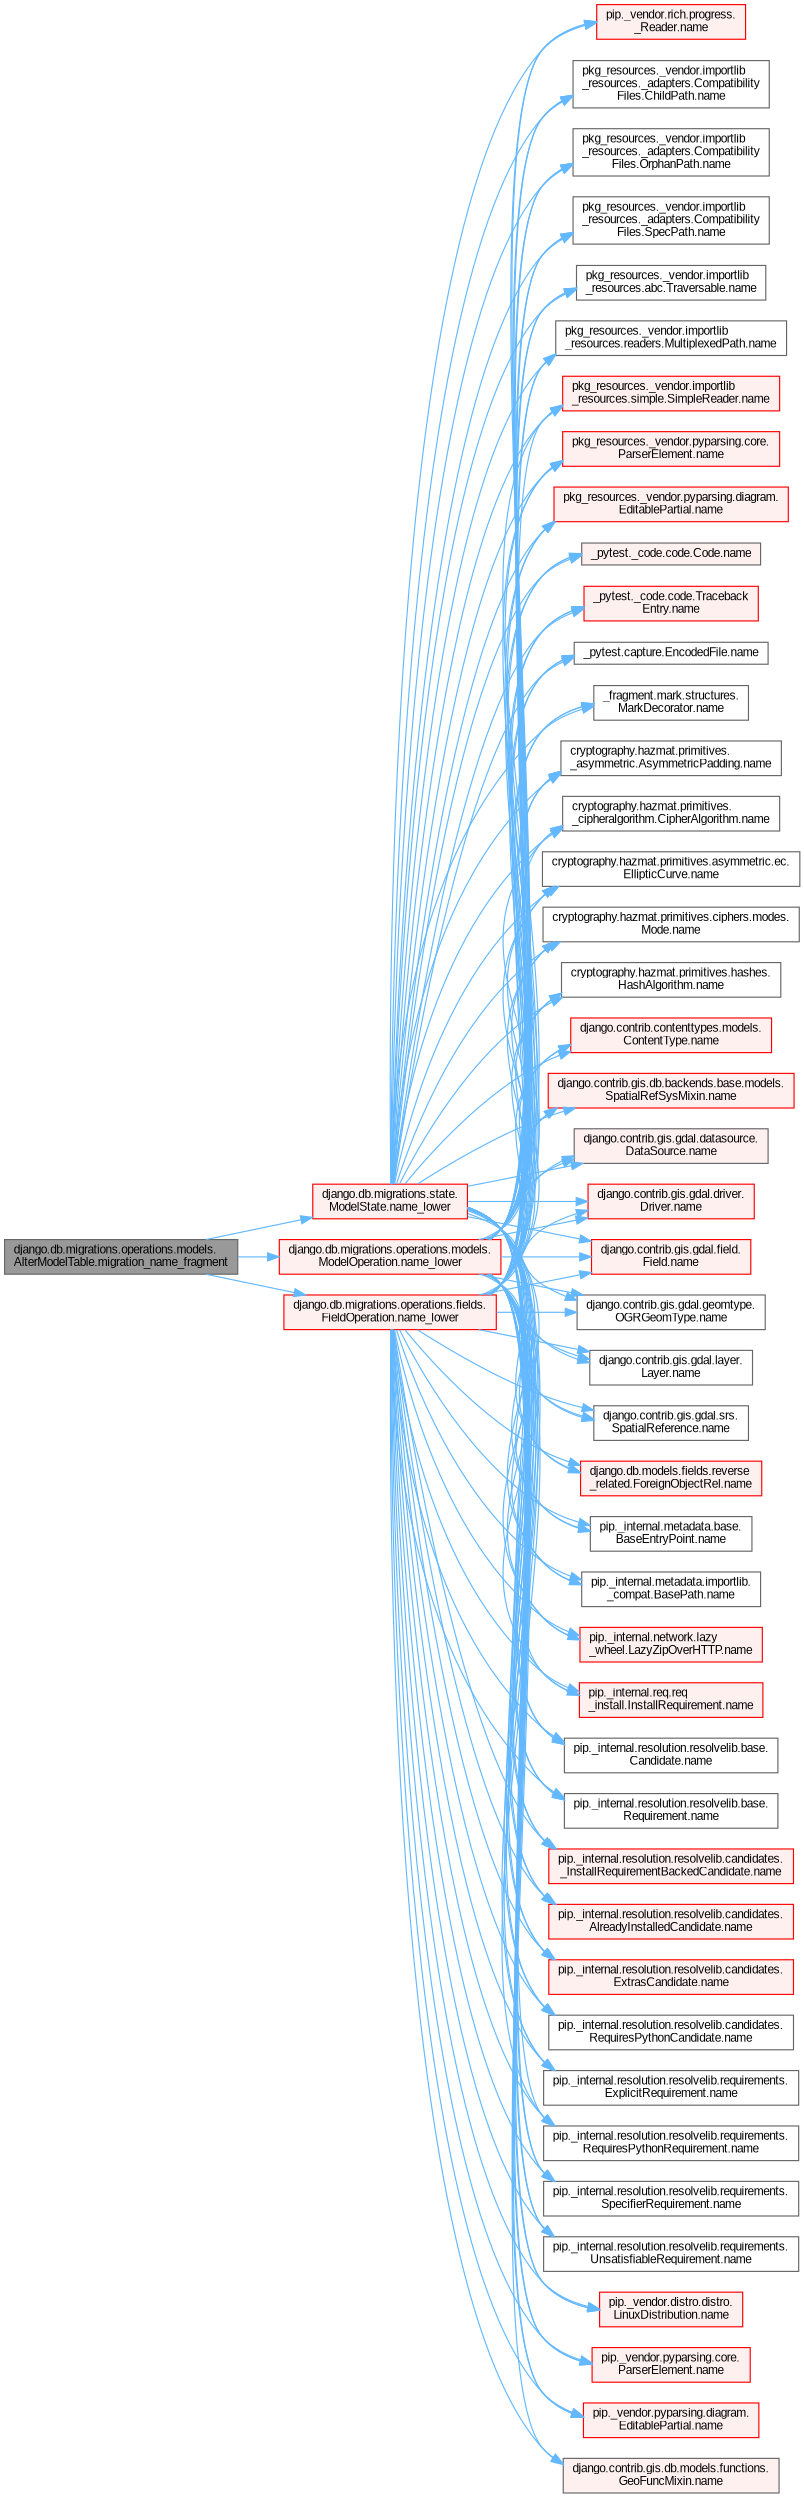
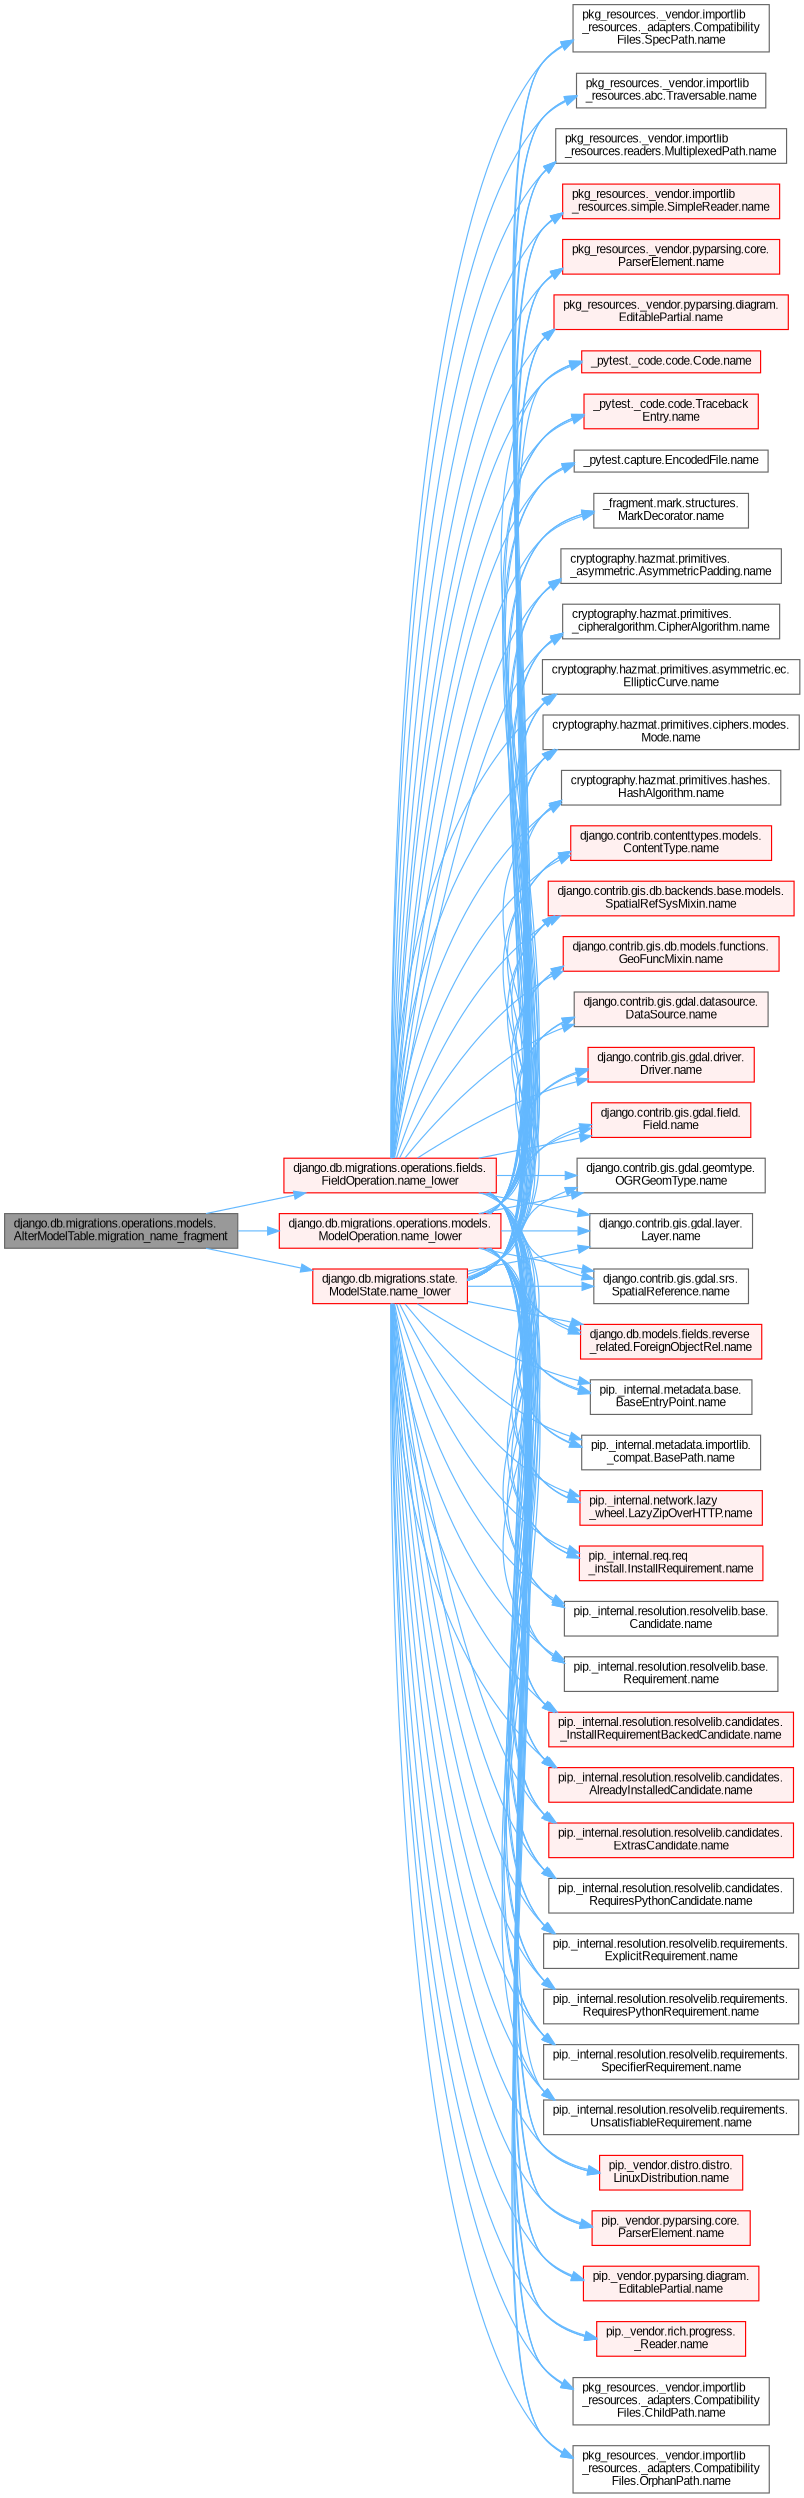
node "_pytest._code.code.Code.name": color grey40 -> red
edge "django.db.migrations.state. ModelState.name_lower" -> "django.contrib.gis.db.models.functions. GeoFuncMixin.name": added
node "django.contrib.gis.db.models.functions. GeoFuncMixin.name": color grey40 -> red
